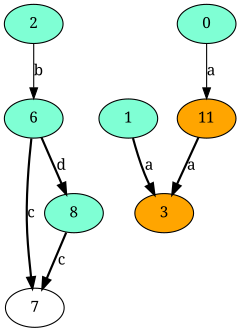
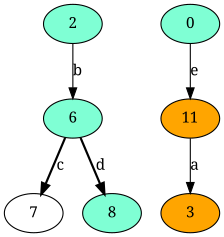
edge "0" -> "11": label "a" -> "e"
node "1": removed
edge "11" -> "3": style bold -> solid
edge "8" -> "7": removed, label "c"
